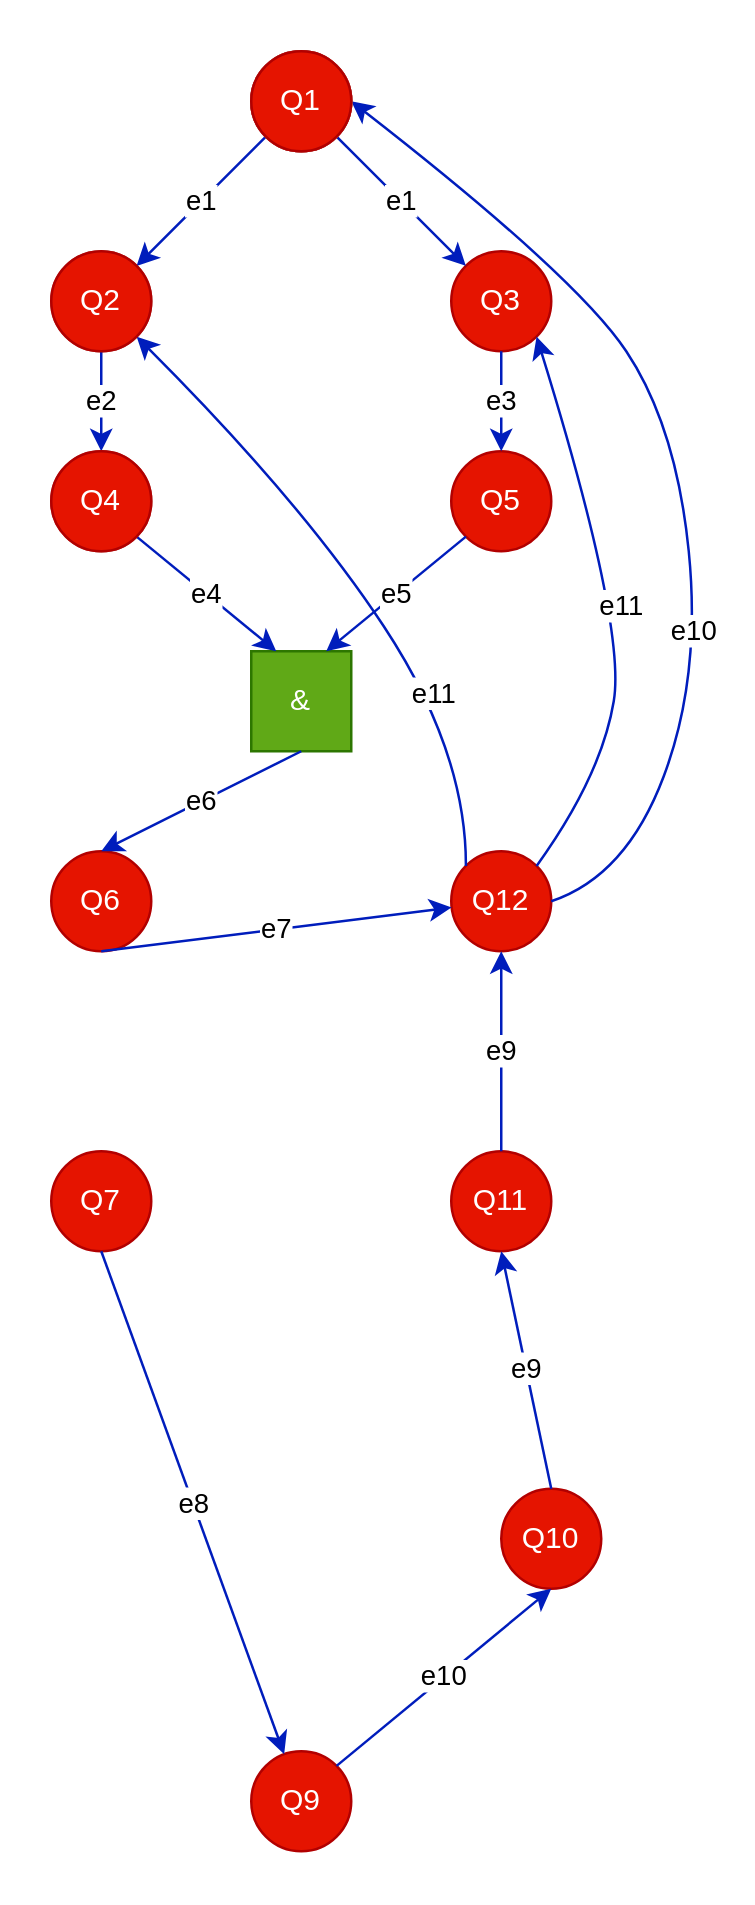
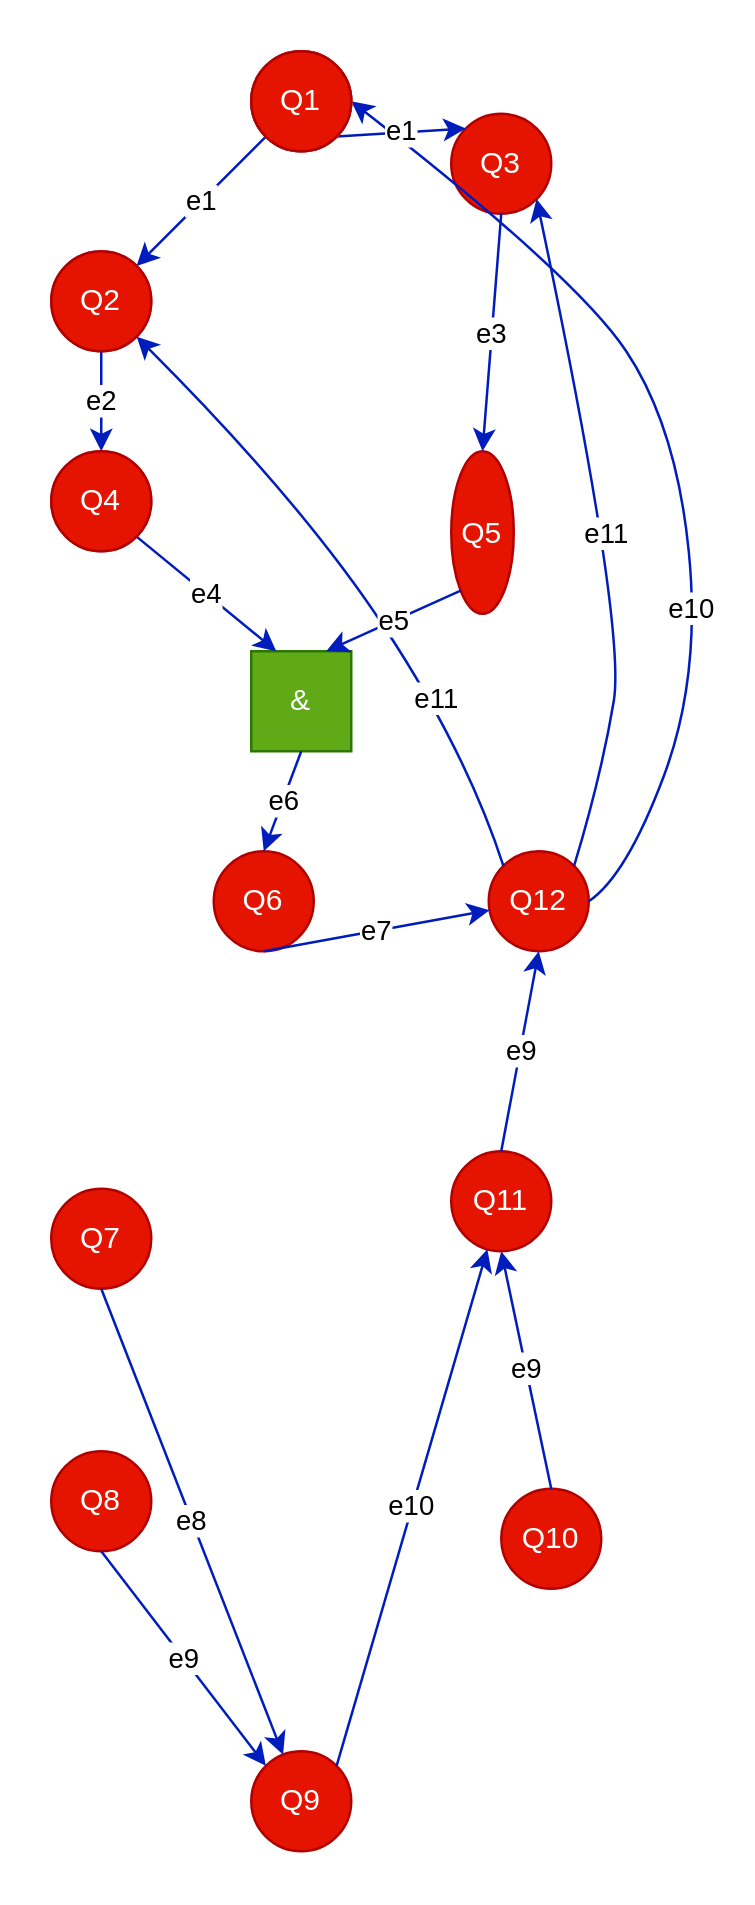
node "Q3": moved (501, 301) -> (501, 164)
node "Q5": size 100x100 -> 63x163
node "Q6": moved (101, 901) -> (264, 901)
node "Q12": moved (501, 901) -> (539, 901)
node "Q7": moved (101, 1201) -> (101, 1239)
node "Q8": added
edge "Q9" -> "Q10": now "Q9" -> "Q11"
edge "Q8" -> "Q9": added, label "e9"
